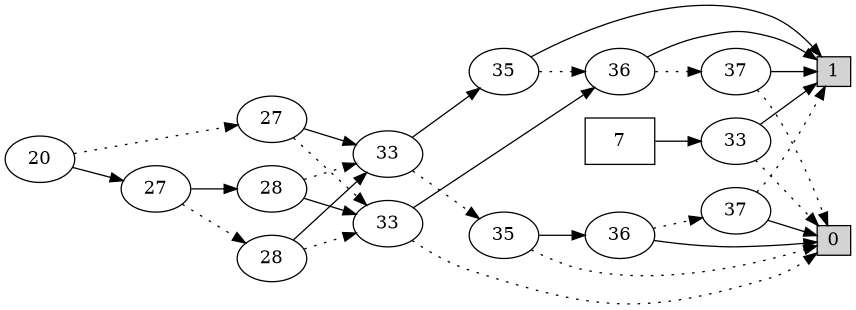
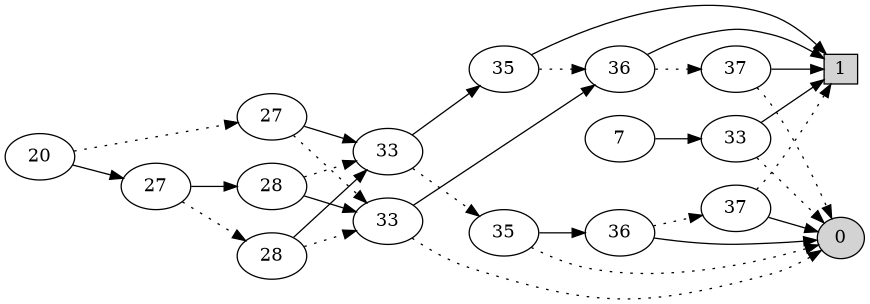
node "7": shape box -> ellipse
node "0": shape box -> ellipse
